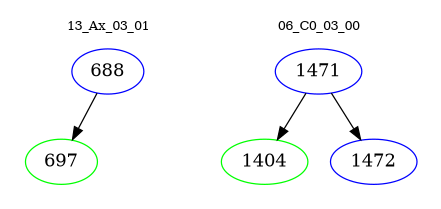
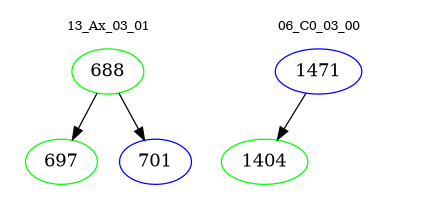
node "688": color blue -> green
node "701": added
node "1472": removed
